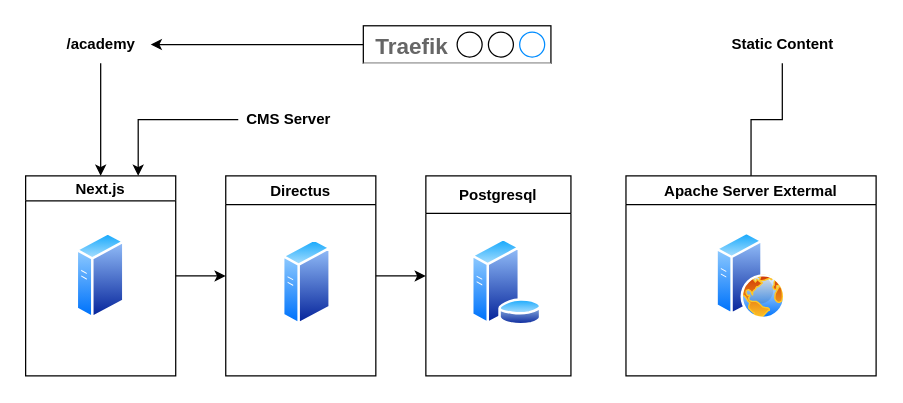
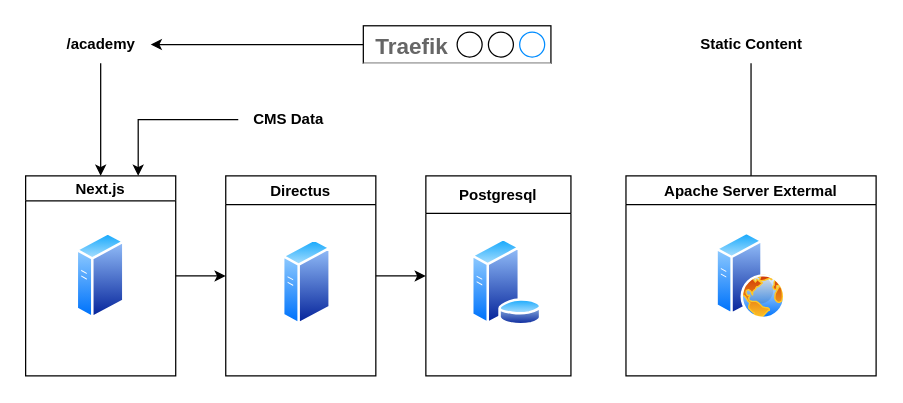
node "Static Content": moved (782, 44) -> (751, 44)
node "CMS Server": label "CMS Server" -> "CMS Data"
